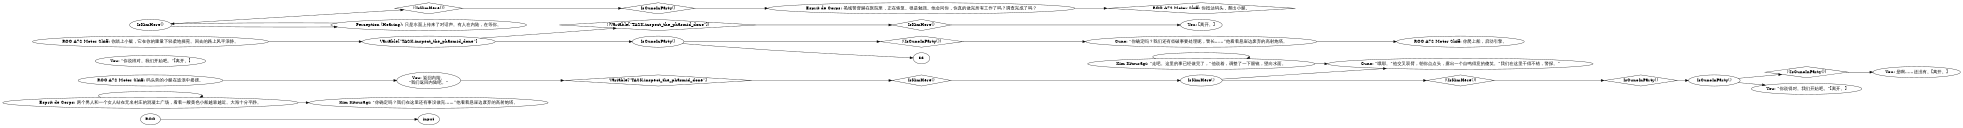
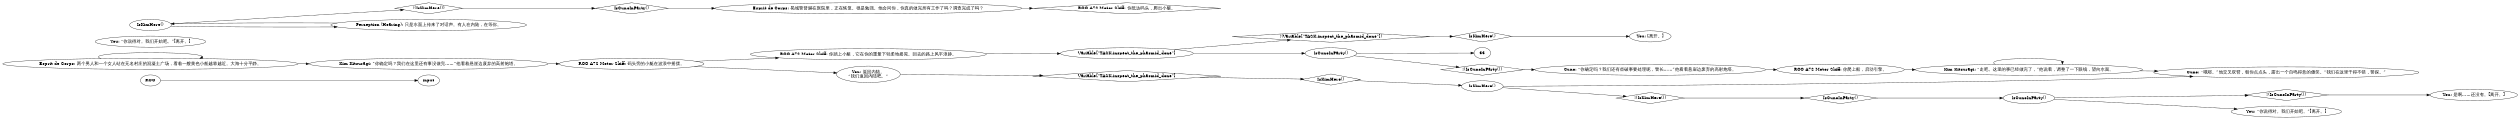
edge "ROO A72 Motor Skiff: 码头旁的小艇在波浪中摇摆。" -> "ROO A72 Motor Skiff: 你踏上小艇，它在你的重量下轻柔地摇晃。回去的路上风平浪静。": added
edge "Kim Kitsuragi: “你确定吗？我们在这里还有事没做完……”他看着悬崖边废弃的高射炮塔。" -> "ROO A72 Motor Skiff: 码头旁的小艇在波浪中摇摆。": added
edge "ROO A72 Motor Skiff: 你爬上船，启动引擎。" -> "Kim Kitsuragi: “走吧。这里的事已经做完了，”他说着，调整了一下眼镜，望向水面。": added
